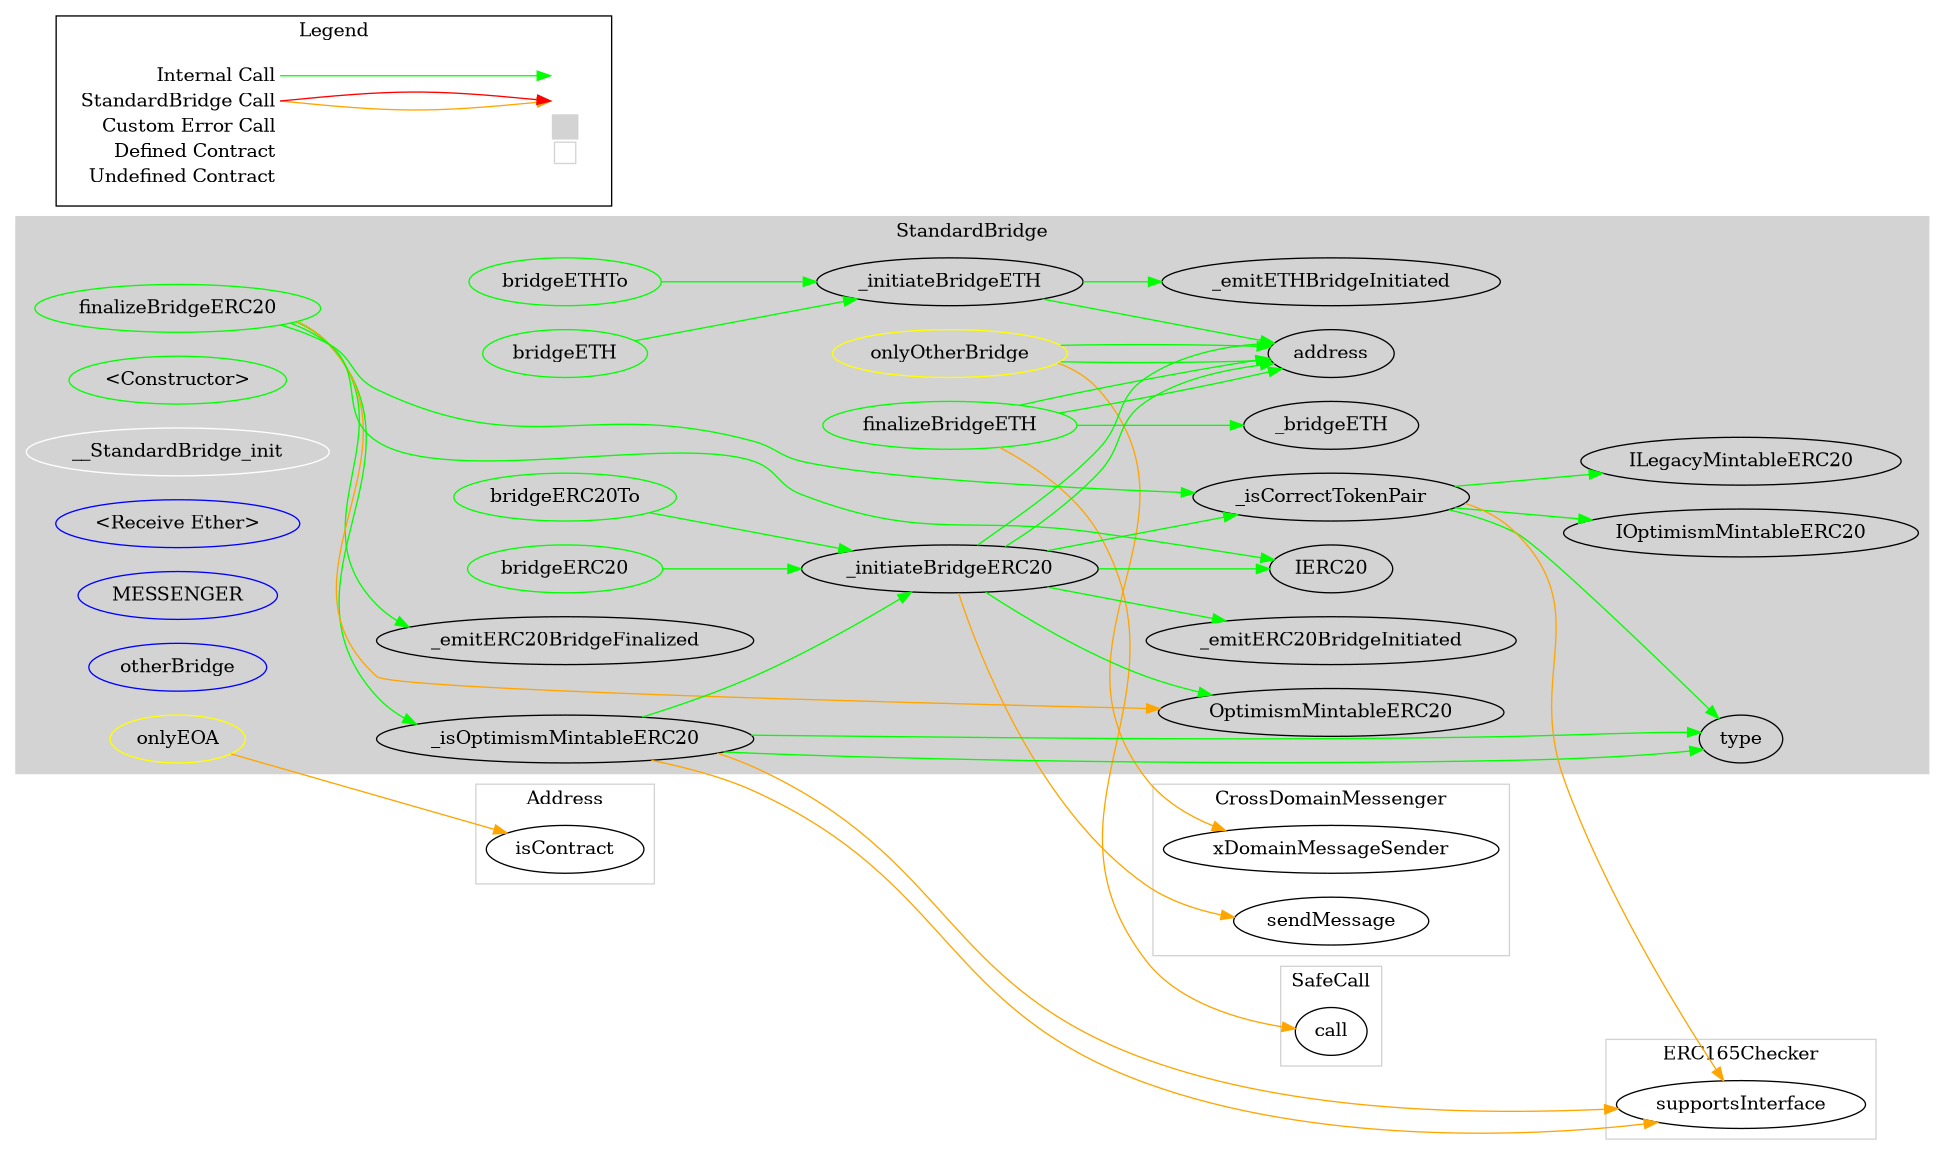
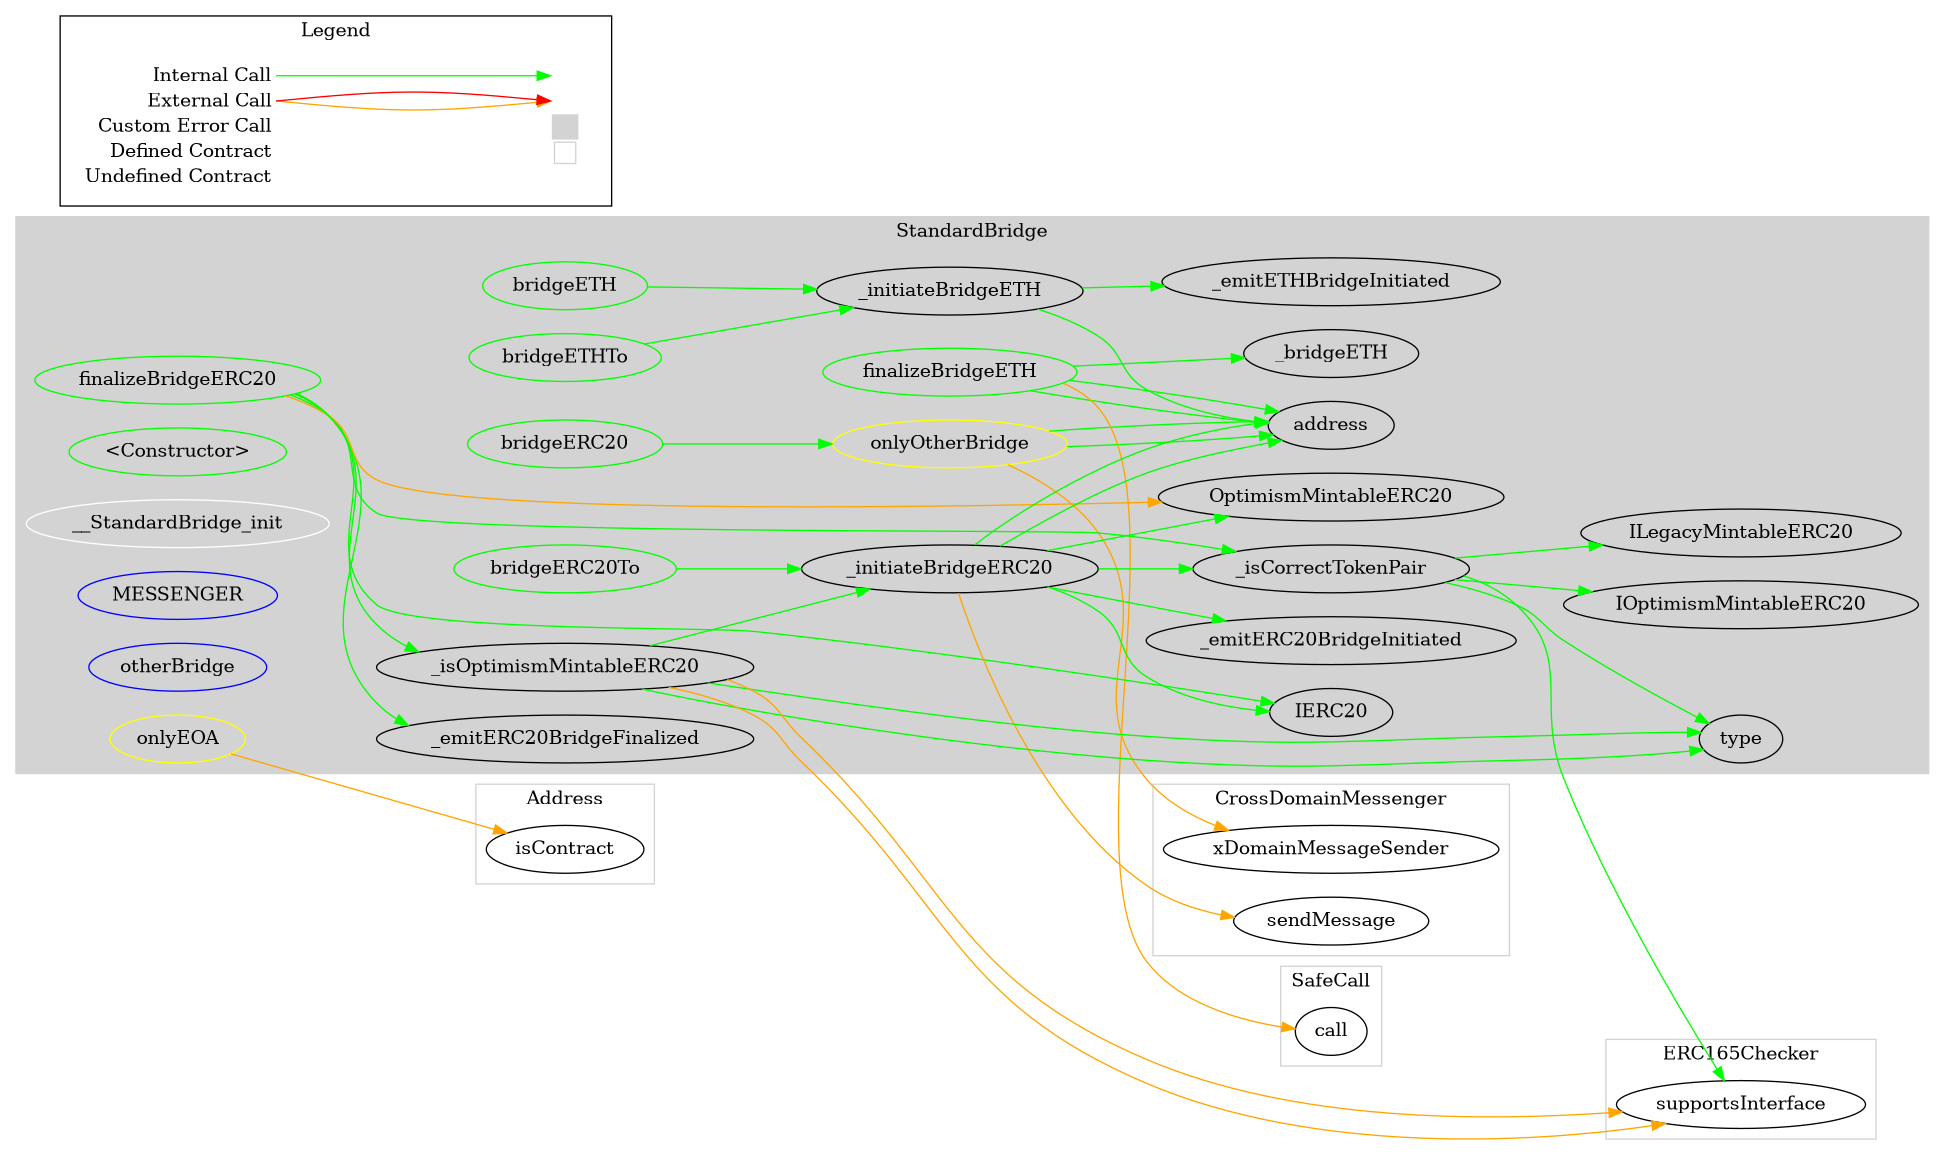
node "Internal Call": text "StandardBridge Call" -> "External Call"
node "<Receive Ether>": removed
edge "bridgeERC20" -> "_initiateBridgeERC20": now "bridgeERC20" -> "onlyOtherBridge"
edge "_isCorrectTokenPair" -> "supportsInterface": color orange -> green
